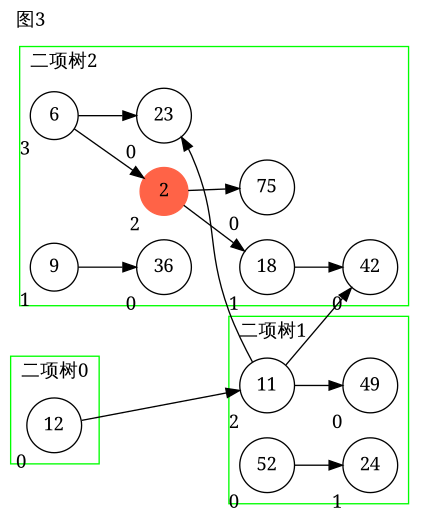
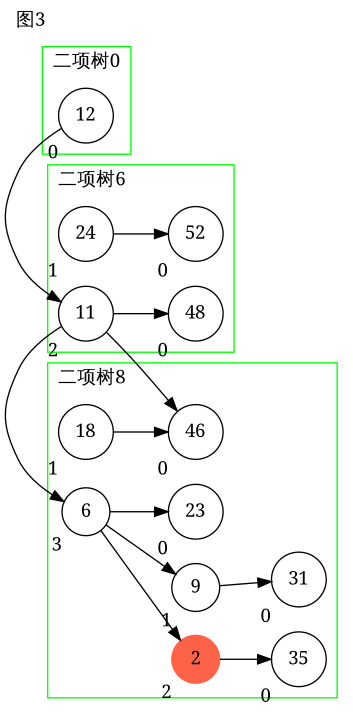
cluster "二项树2": label "二项树2" -> "二项树8"
node "75 0": label "75 0" -> "35 0"
edge "2 2" -> "18 1": removed
edge "11 2" -> "23 0": now "11 2" -> "6 3"
node "36 0": label "36 0" -> "31 0"
node "42 0": label "42 0" -> "46 0"
cluster "二项树1": label "二项树1" -> "二项树6"
node "49 0": label "49 0" -> "48 0"
edge "52 0" -> "24 1": reversed
edge "6 3" -> "9 1": added
